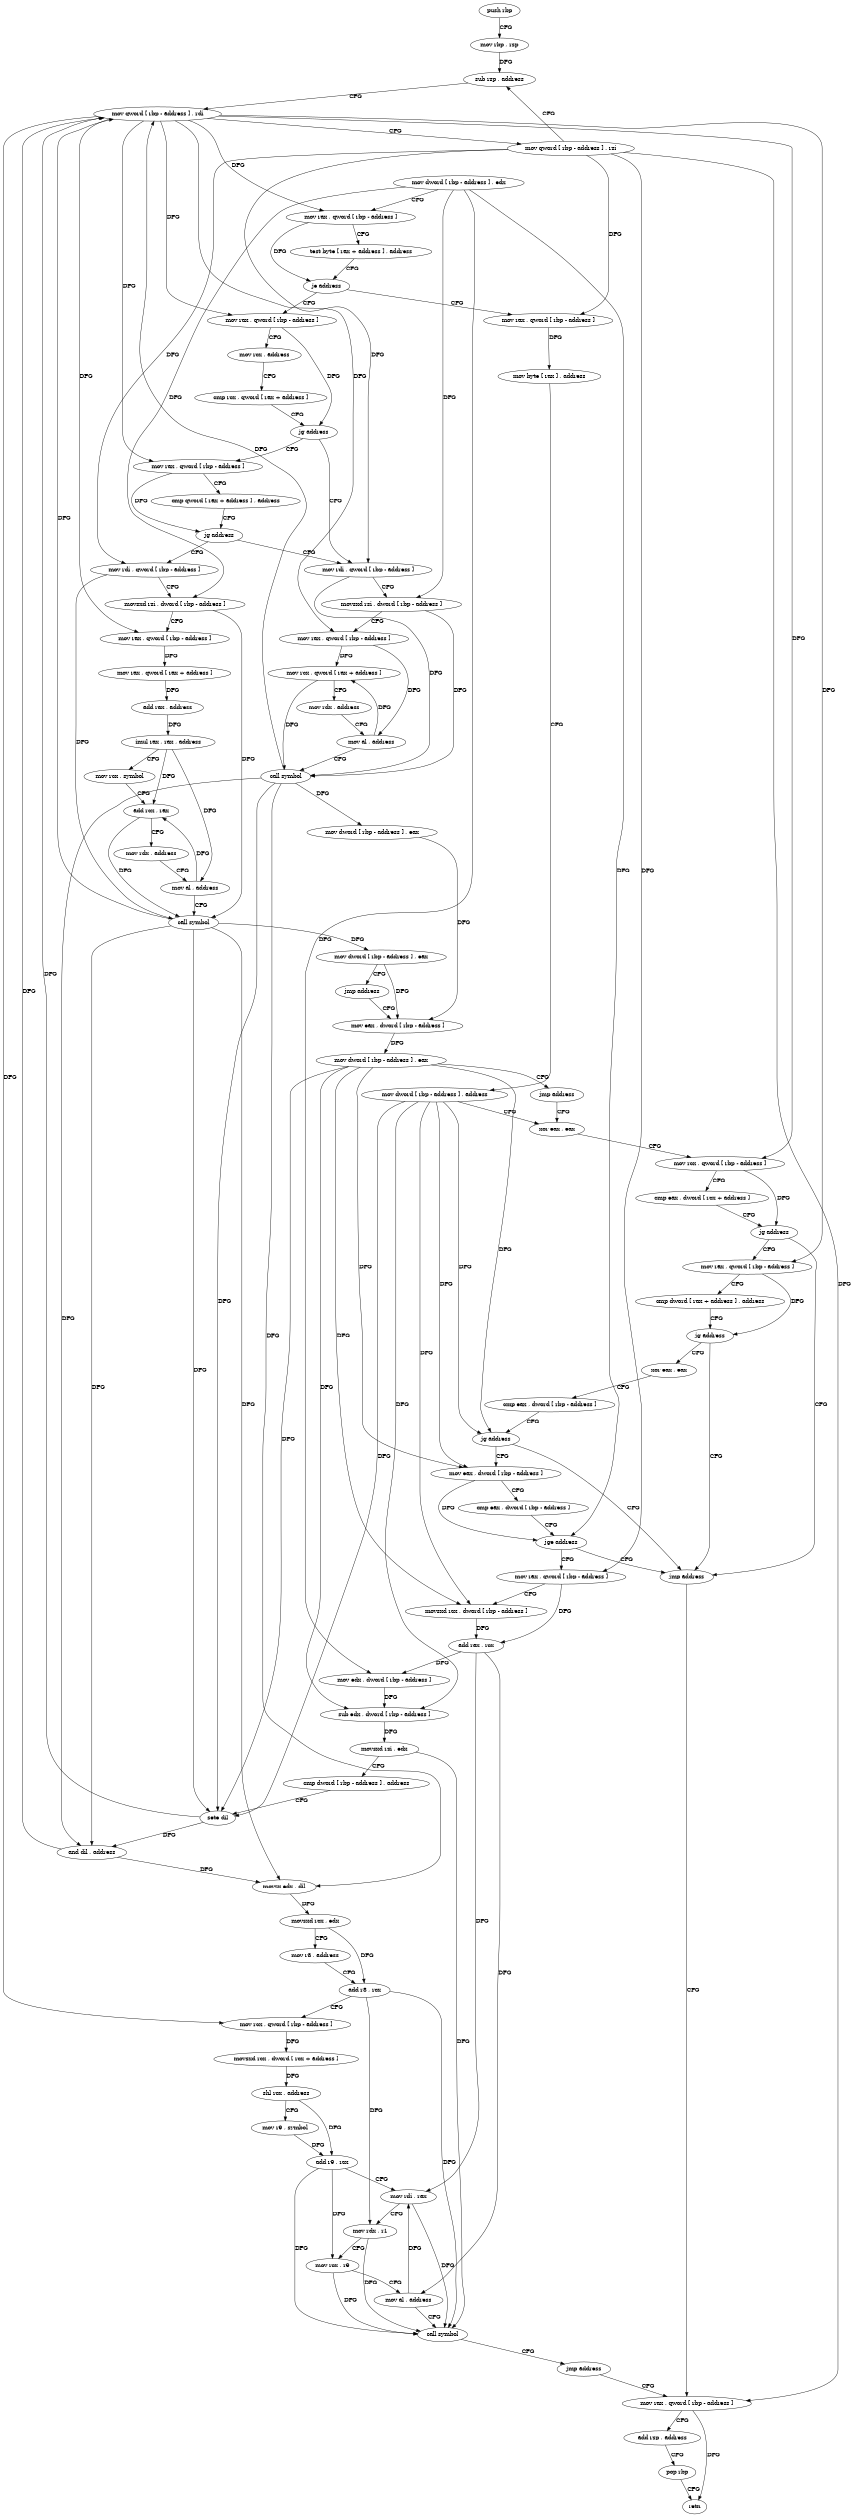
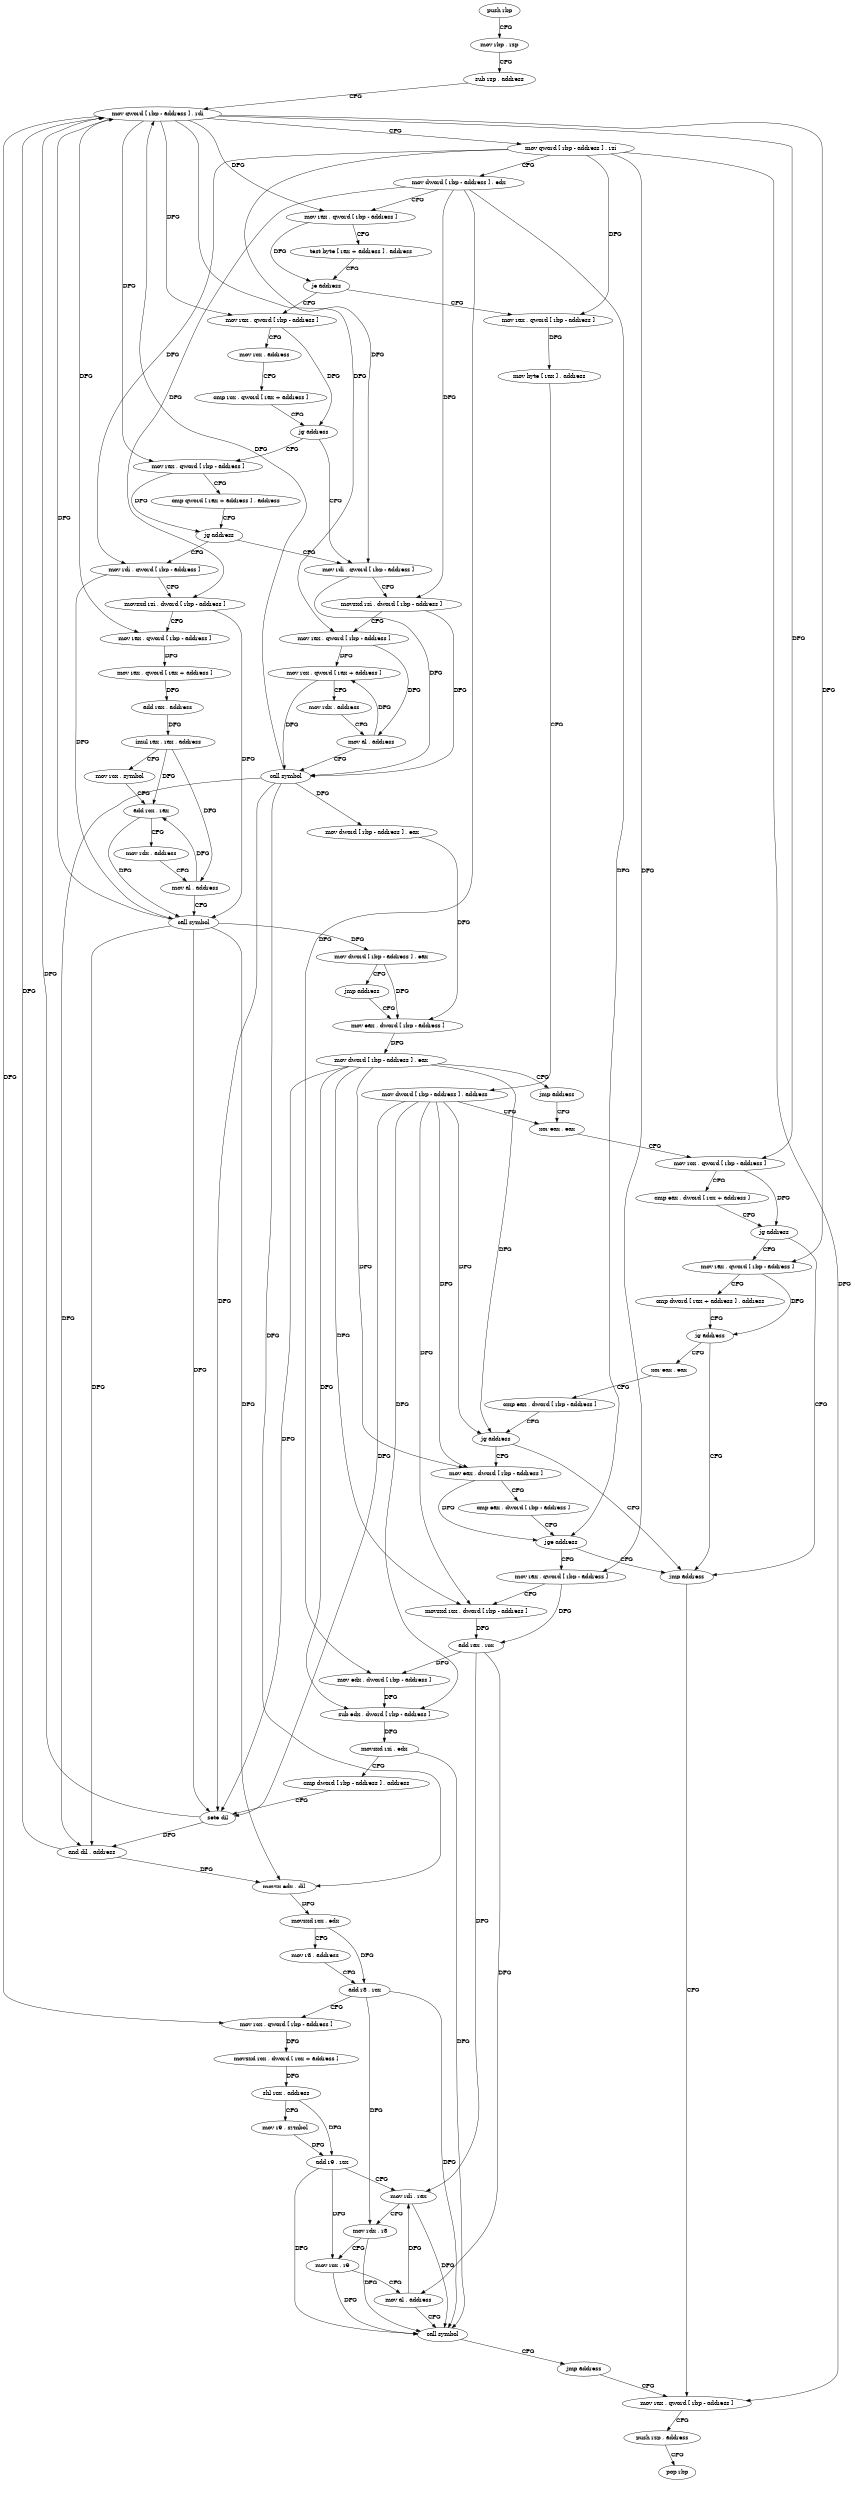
edge "mov rbp , rsp" -> "sub rsp , address": label "DFG" -> "CFG"
edge "mov qword [ rbp - address ] , rsi" -> "sub rsp , address": now "mov qword [ rbp - address ] , rsi" -> "mov dword [ rbp - address ] , edx"
node "mov rdx , r1": label "mov rdx , r1" -> "mov rdx , r8"
node "add rsp , address": label "add rsp , address" -> "push rsp , address"
node "retn": removed
